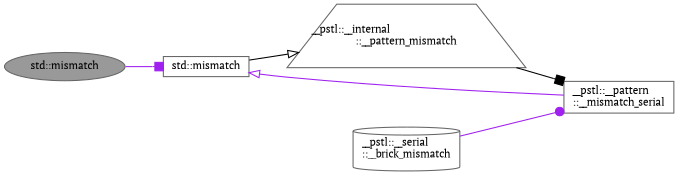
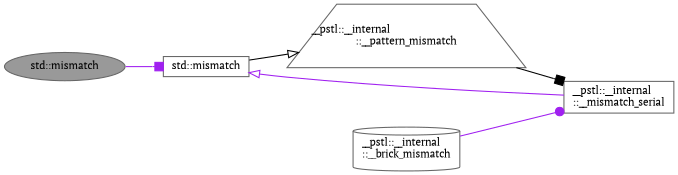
node "__pstl::__pattern ::__mismatch_serial": label "__pstl::__pattern ::__mismatch_serial" -> "__pstl::__internal ::__mismatch_serial"
node "__pstl::__serial ::__brick_mismatch": label "__pstl::__serial ::__brick_mismatch" -> "__pstl::__internal ::__brick_mismatch"
